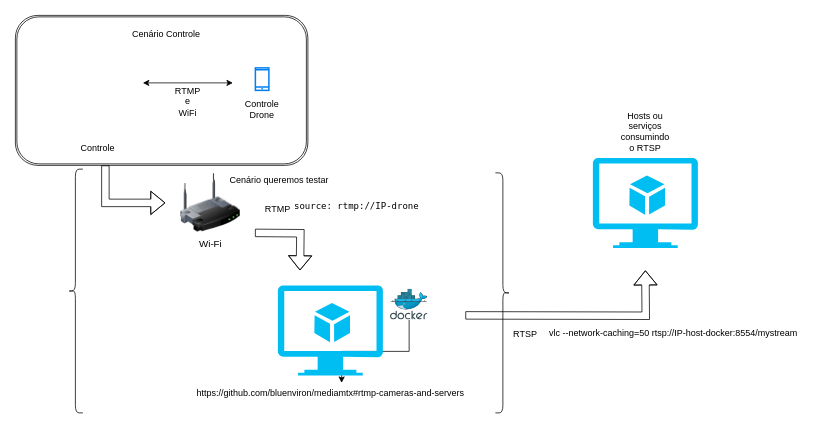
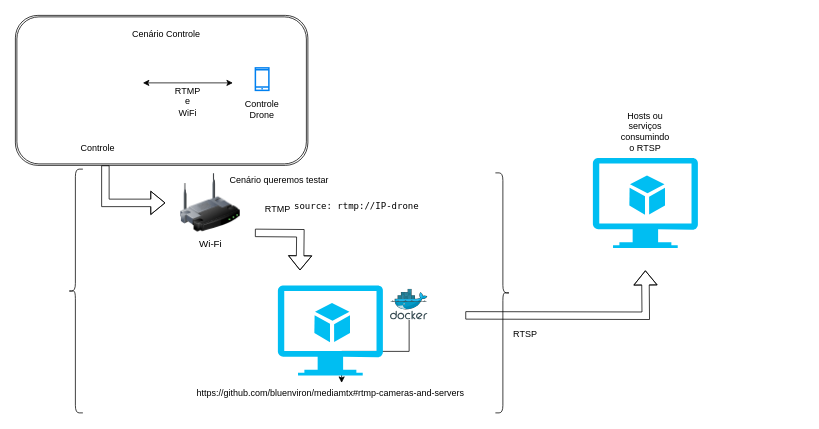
node "vlc --network-caching=50 rtsp://IP-host-docker:8554/mystream": removed
